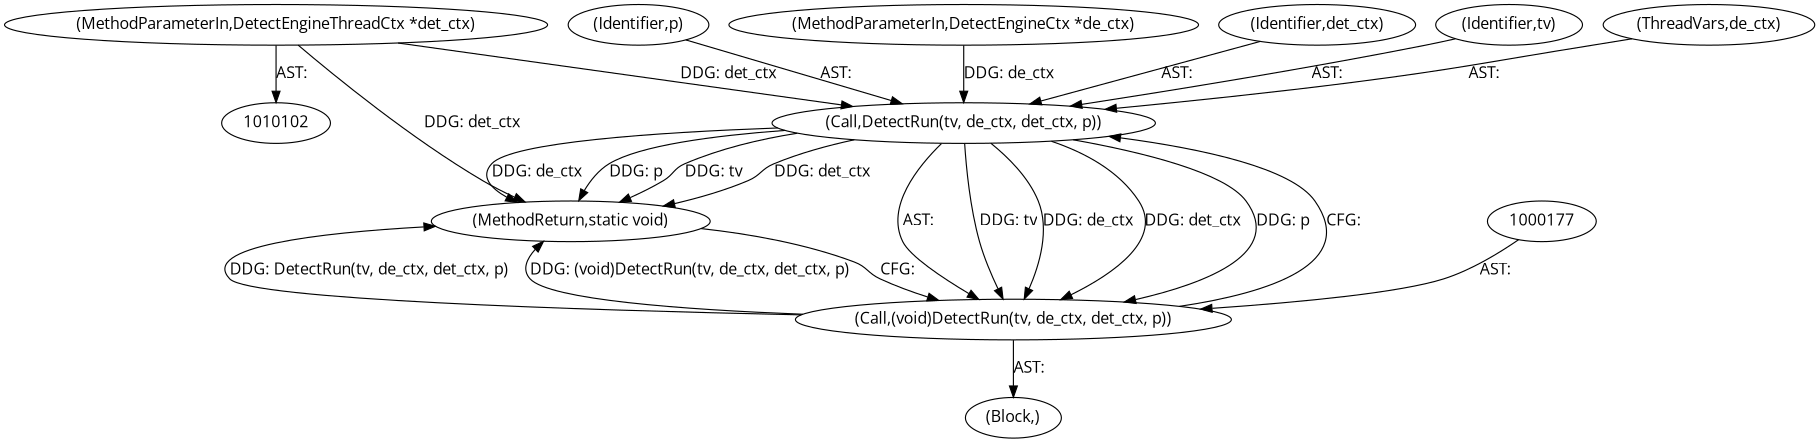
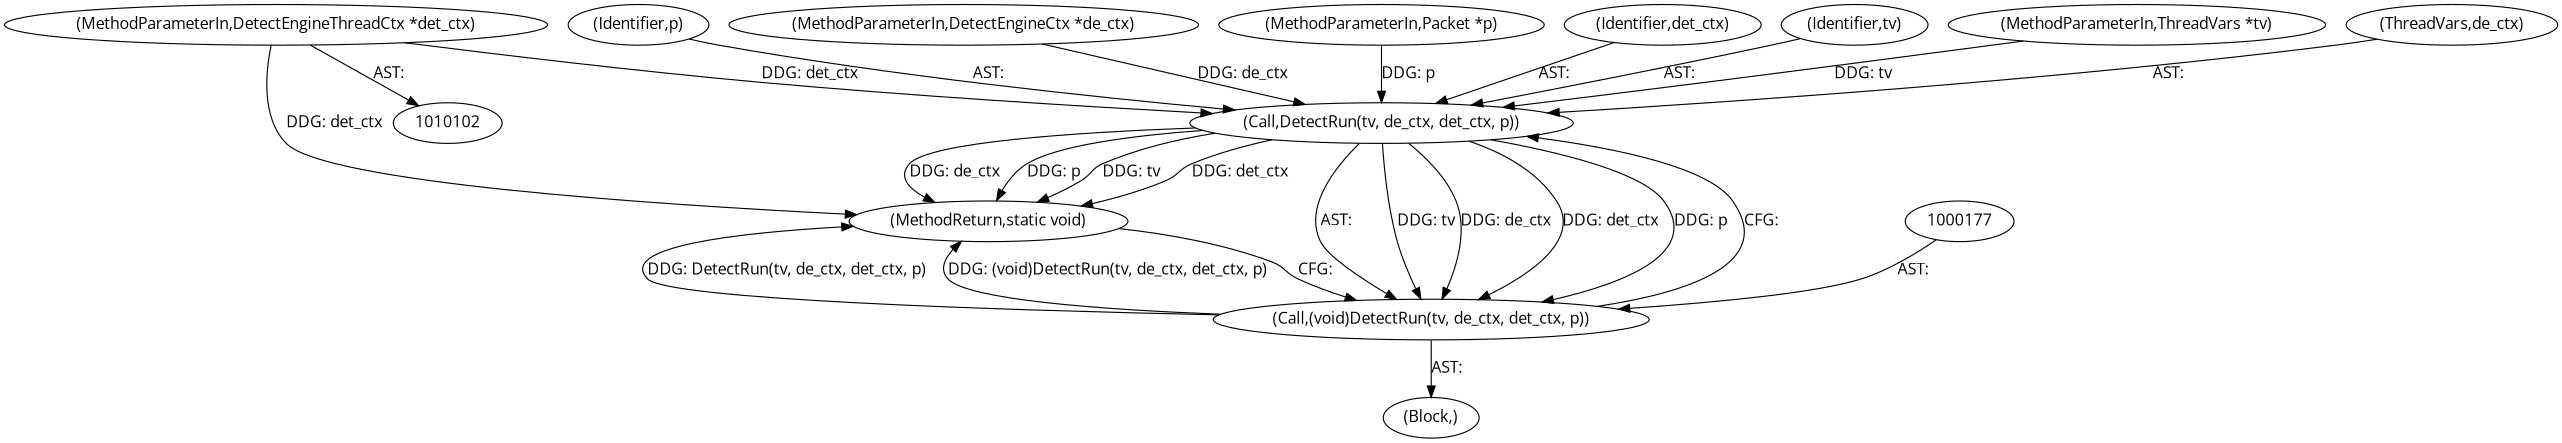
node "(MethodParameterIn,Packet *p)": added
node "(MethodParameterIn,ThreadVars *tv)": added
